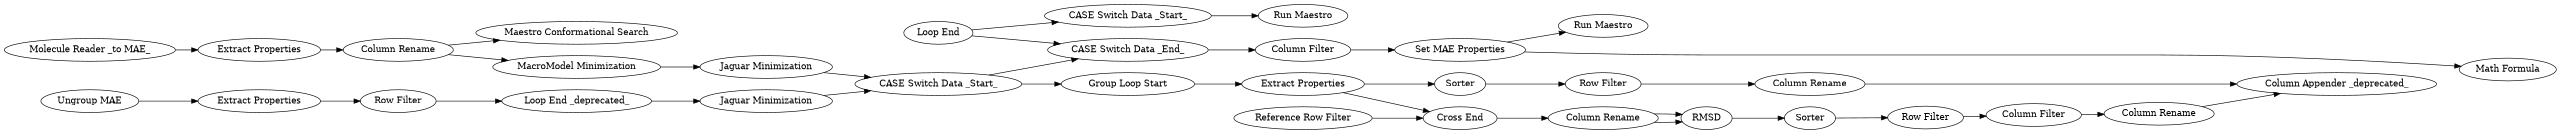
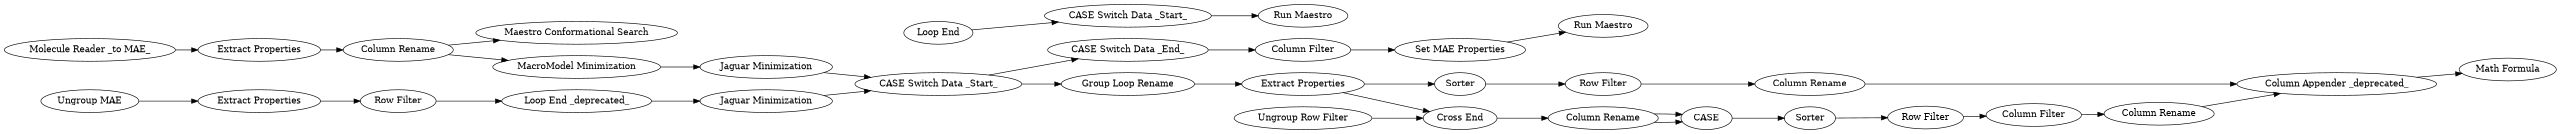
edge "Loop End" -> "CASE Switch Data _End_": removed
edge "Set MAE Properties" -> "Math Formula": now "Column Appender _deprecated_" -> "Math Formula"
node "Group Loop Start": label "Group Loop Start" -> "Group Loop Rename"
node "Reference Row Filter": label "Reference Row Filter" -> "Ungroup Row Filter"
node "RMSD": label "RMSD" -> "CASE"
